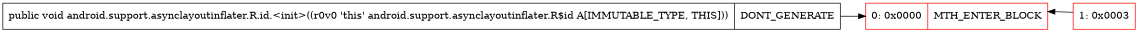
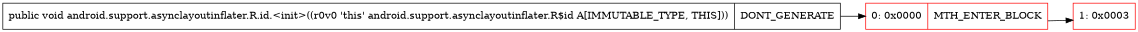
edge "1: 0x0003" -> "0: 0x0000": reversed
